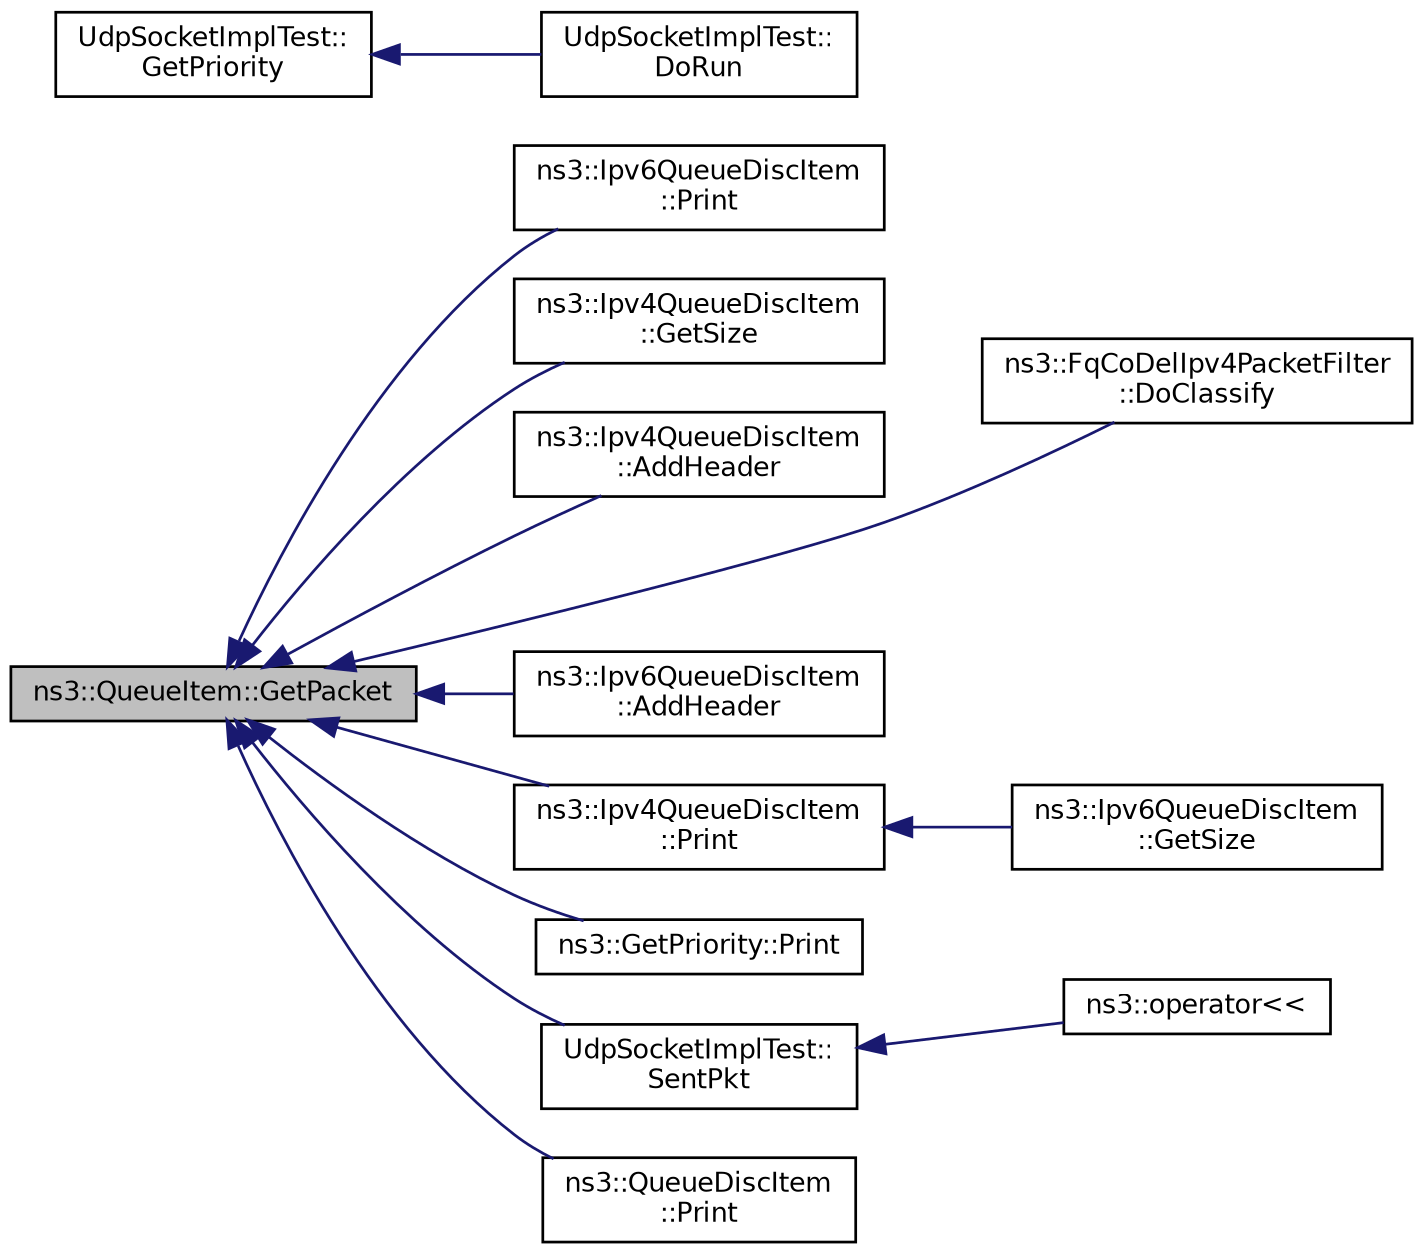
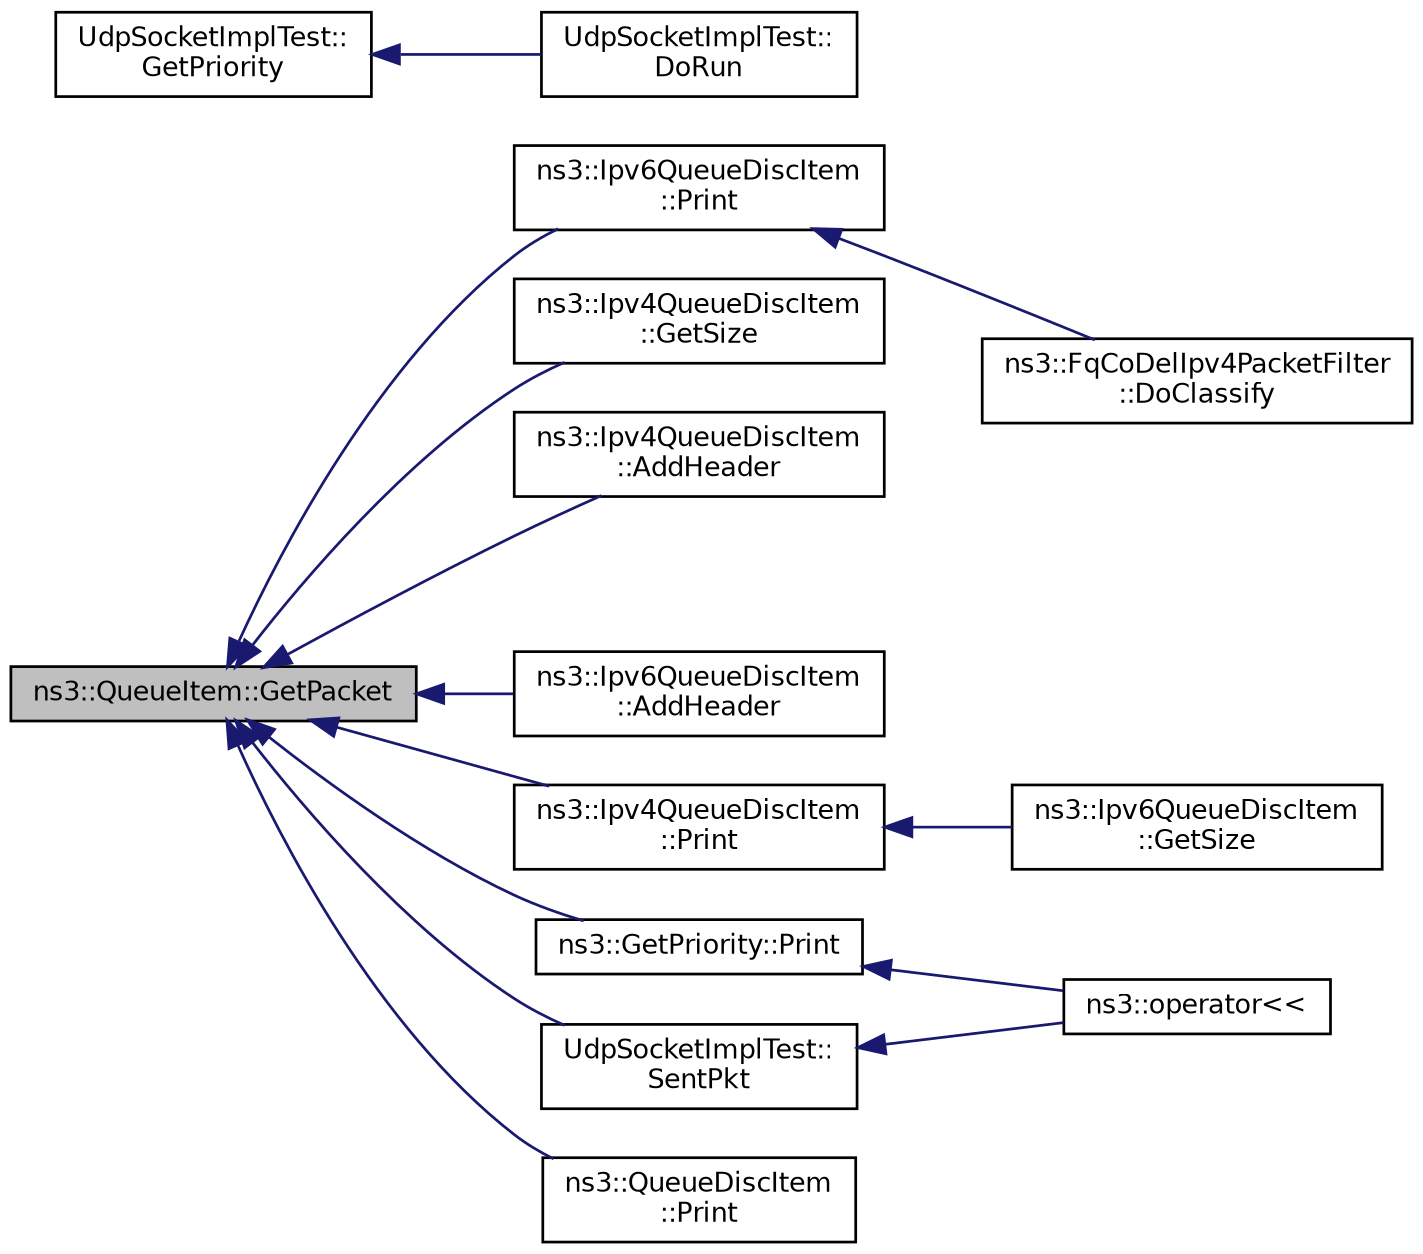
edge "ns3::FqCoDelIpv4PacketFilter ::DoClassify" -> "ns3::QueueItem::GetPacket": now "ns3::FqCoDelIpv4PacketFilter ::DoClassify" -> "ns3::Ipv6QueueDiscItem ::Print"
edge "ns3::operator<<" -> "ns3::GetPriority::Print": added
